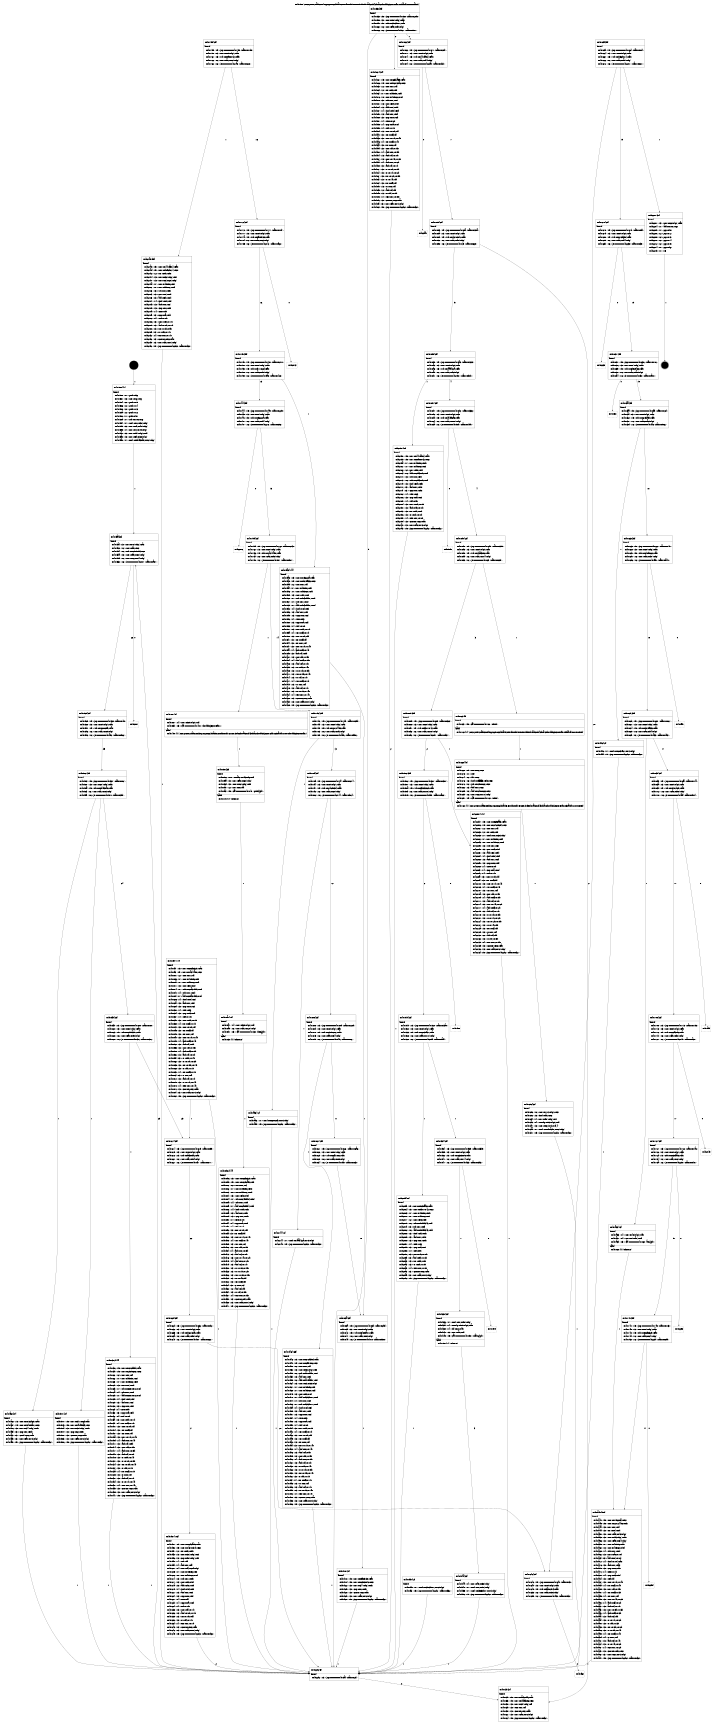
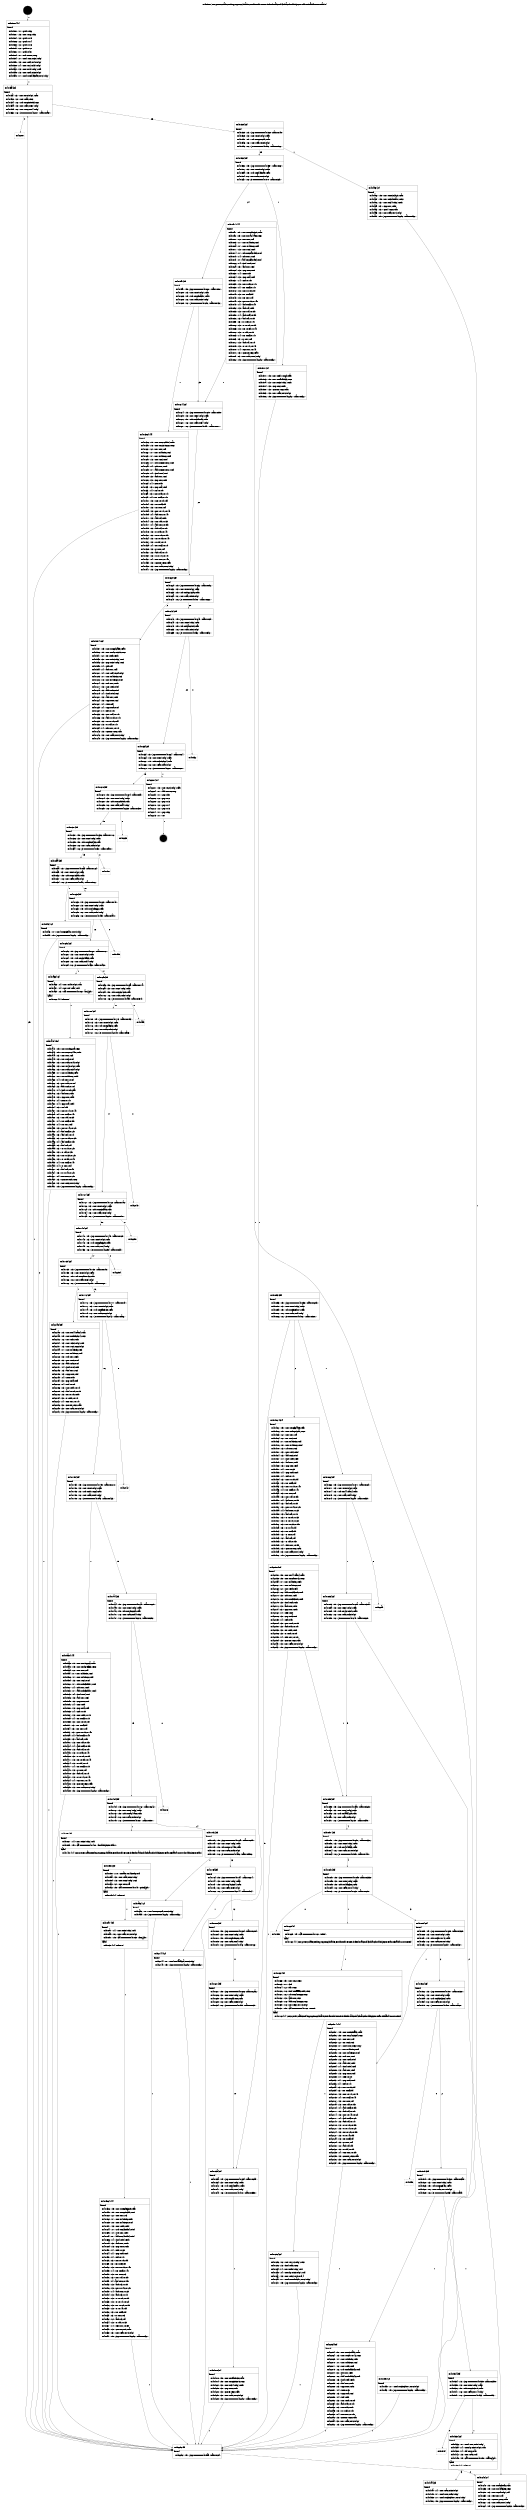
edge "0x40189e [25]" -> "0x402150 [88]": reversed
edge "0x4018b7 [25]" -> "0x40198b": now "0x4018d0 [25]" -> "0x40198b"
edge "0x40165f [25]" -> "0x401646 [25]": reversed
edge "0x401b61 [134]" -> "0x4022b2 [5]": removed, label "2"
edge "0x4015e2 [25]" -> "0x401ae2 [27]": now "0x4015c9 [25]" -> "0x401ae2 [27]"
edge "0x401740 [25]" -> "0x401a40 [150]": now "0x401740 [25]" -> "0x401759 [25]"
node "0x401d46 [165]": removed
edge "0x401b4a [23]" -> "0x4022b2 [5]": removed, label "1"
